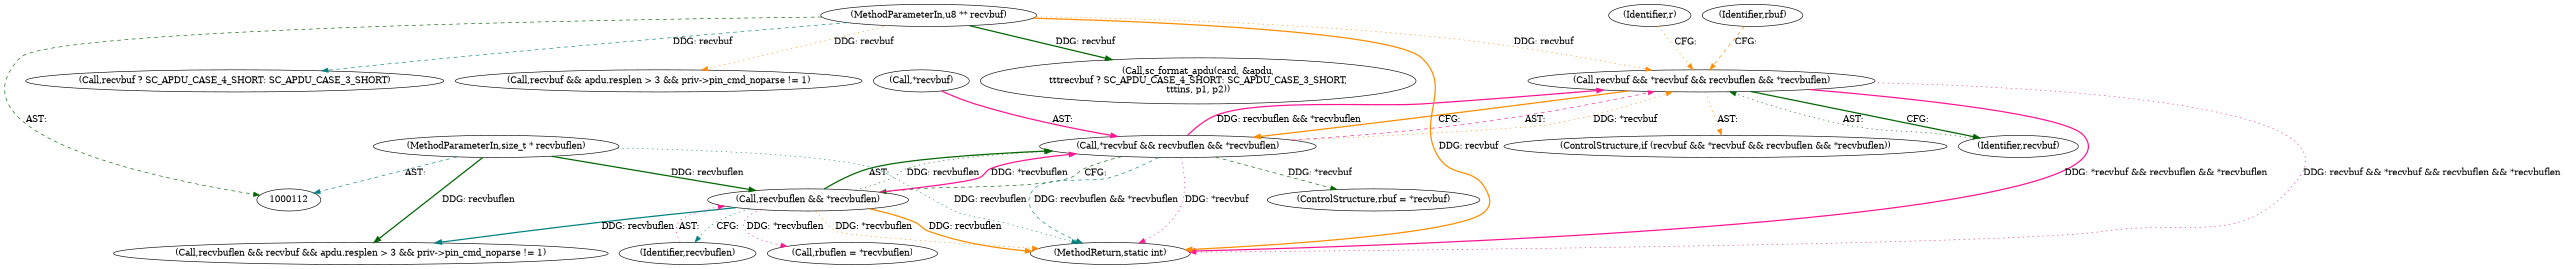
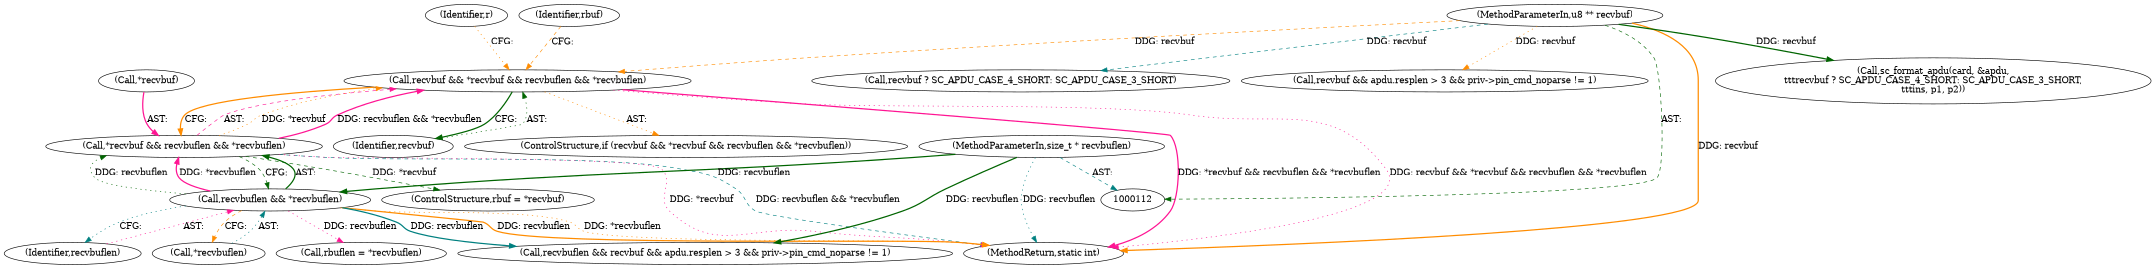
edge "(MethodParameterIn,u8 ** recvbuf)" -> "(Call,recvbuf && *recvbuf && recvbuflen && *recvbuflen)": style dotted -> dashed
edge "(Call,recvbuflen && *recvbuflen)" -> "(Call,rbuflen = *recvbuflen)": label "DDG: *recvbuflen" -> "DDG: recvbuflen"
node "(Call,*recvbuflen)": added
